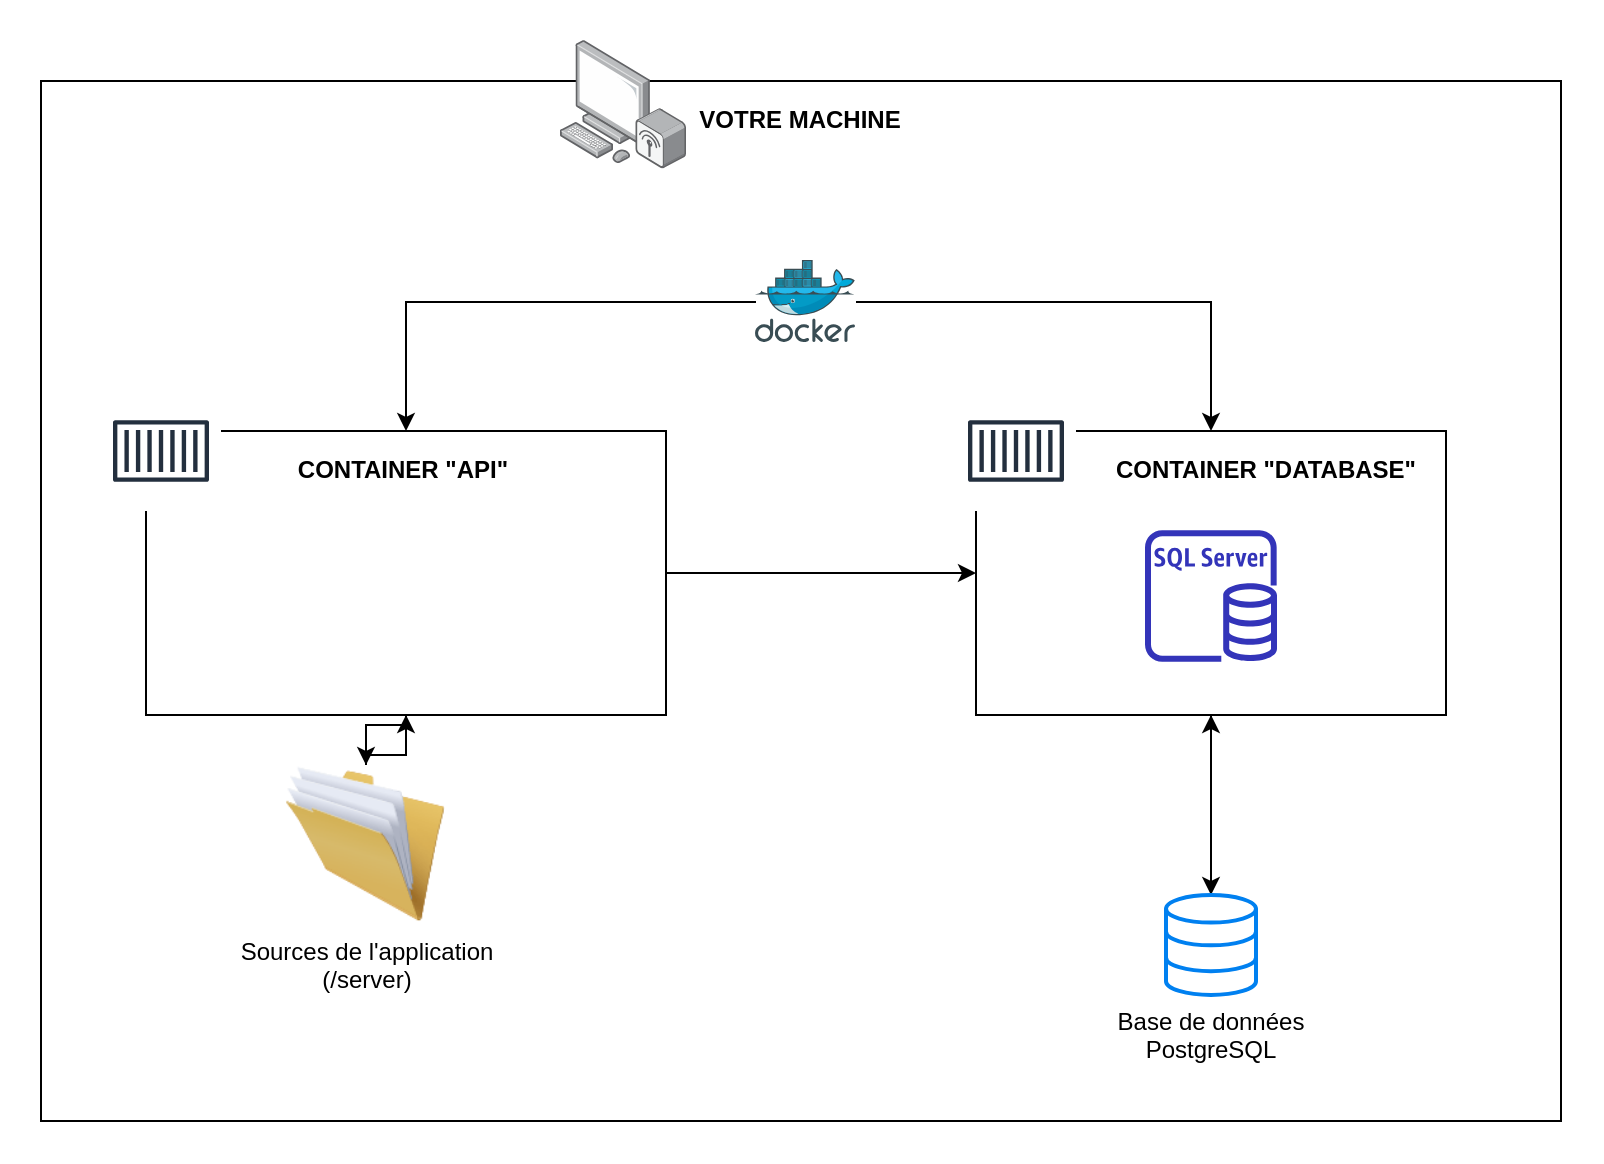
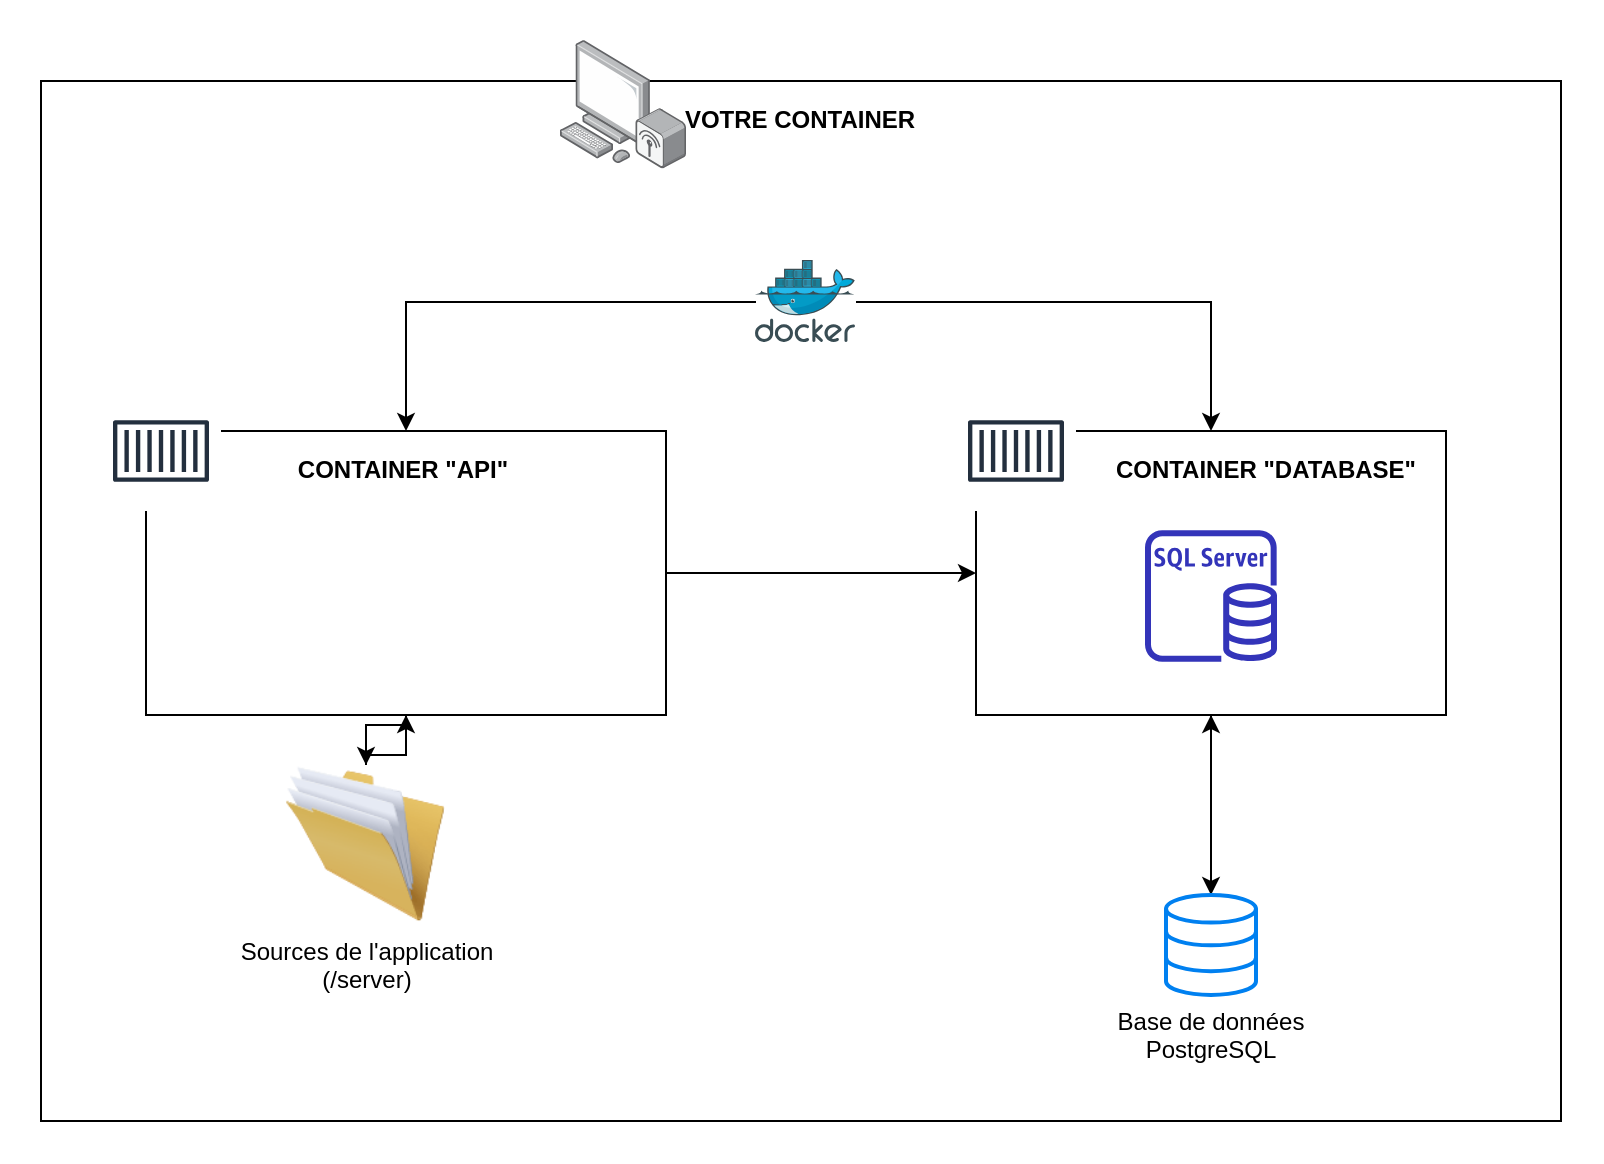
node "VOTRE MACHINE": label "VOTRE MACHINE" -> "VOTRE CONTAINER"
